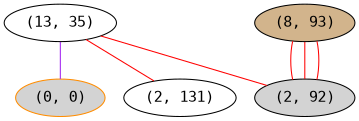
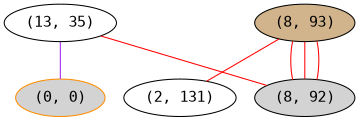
edge "(13, 35)" -- "(2, 131)": now "(8, 93)" -- "(2, 131)"
node "(2, 92)": label "(2, 92)" -> "(8, 92)"
